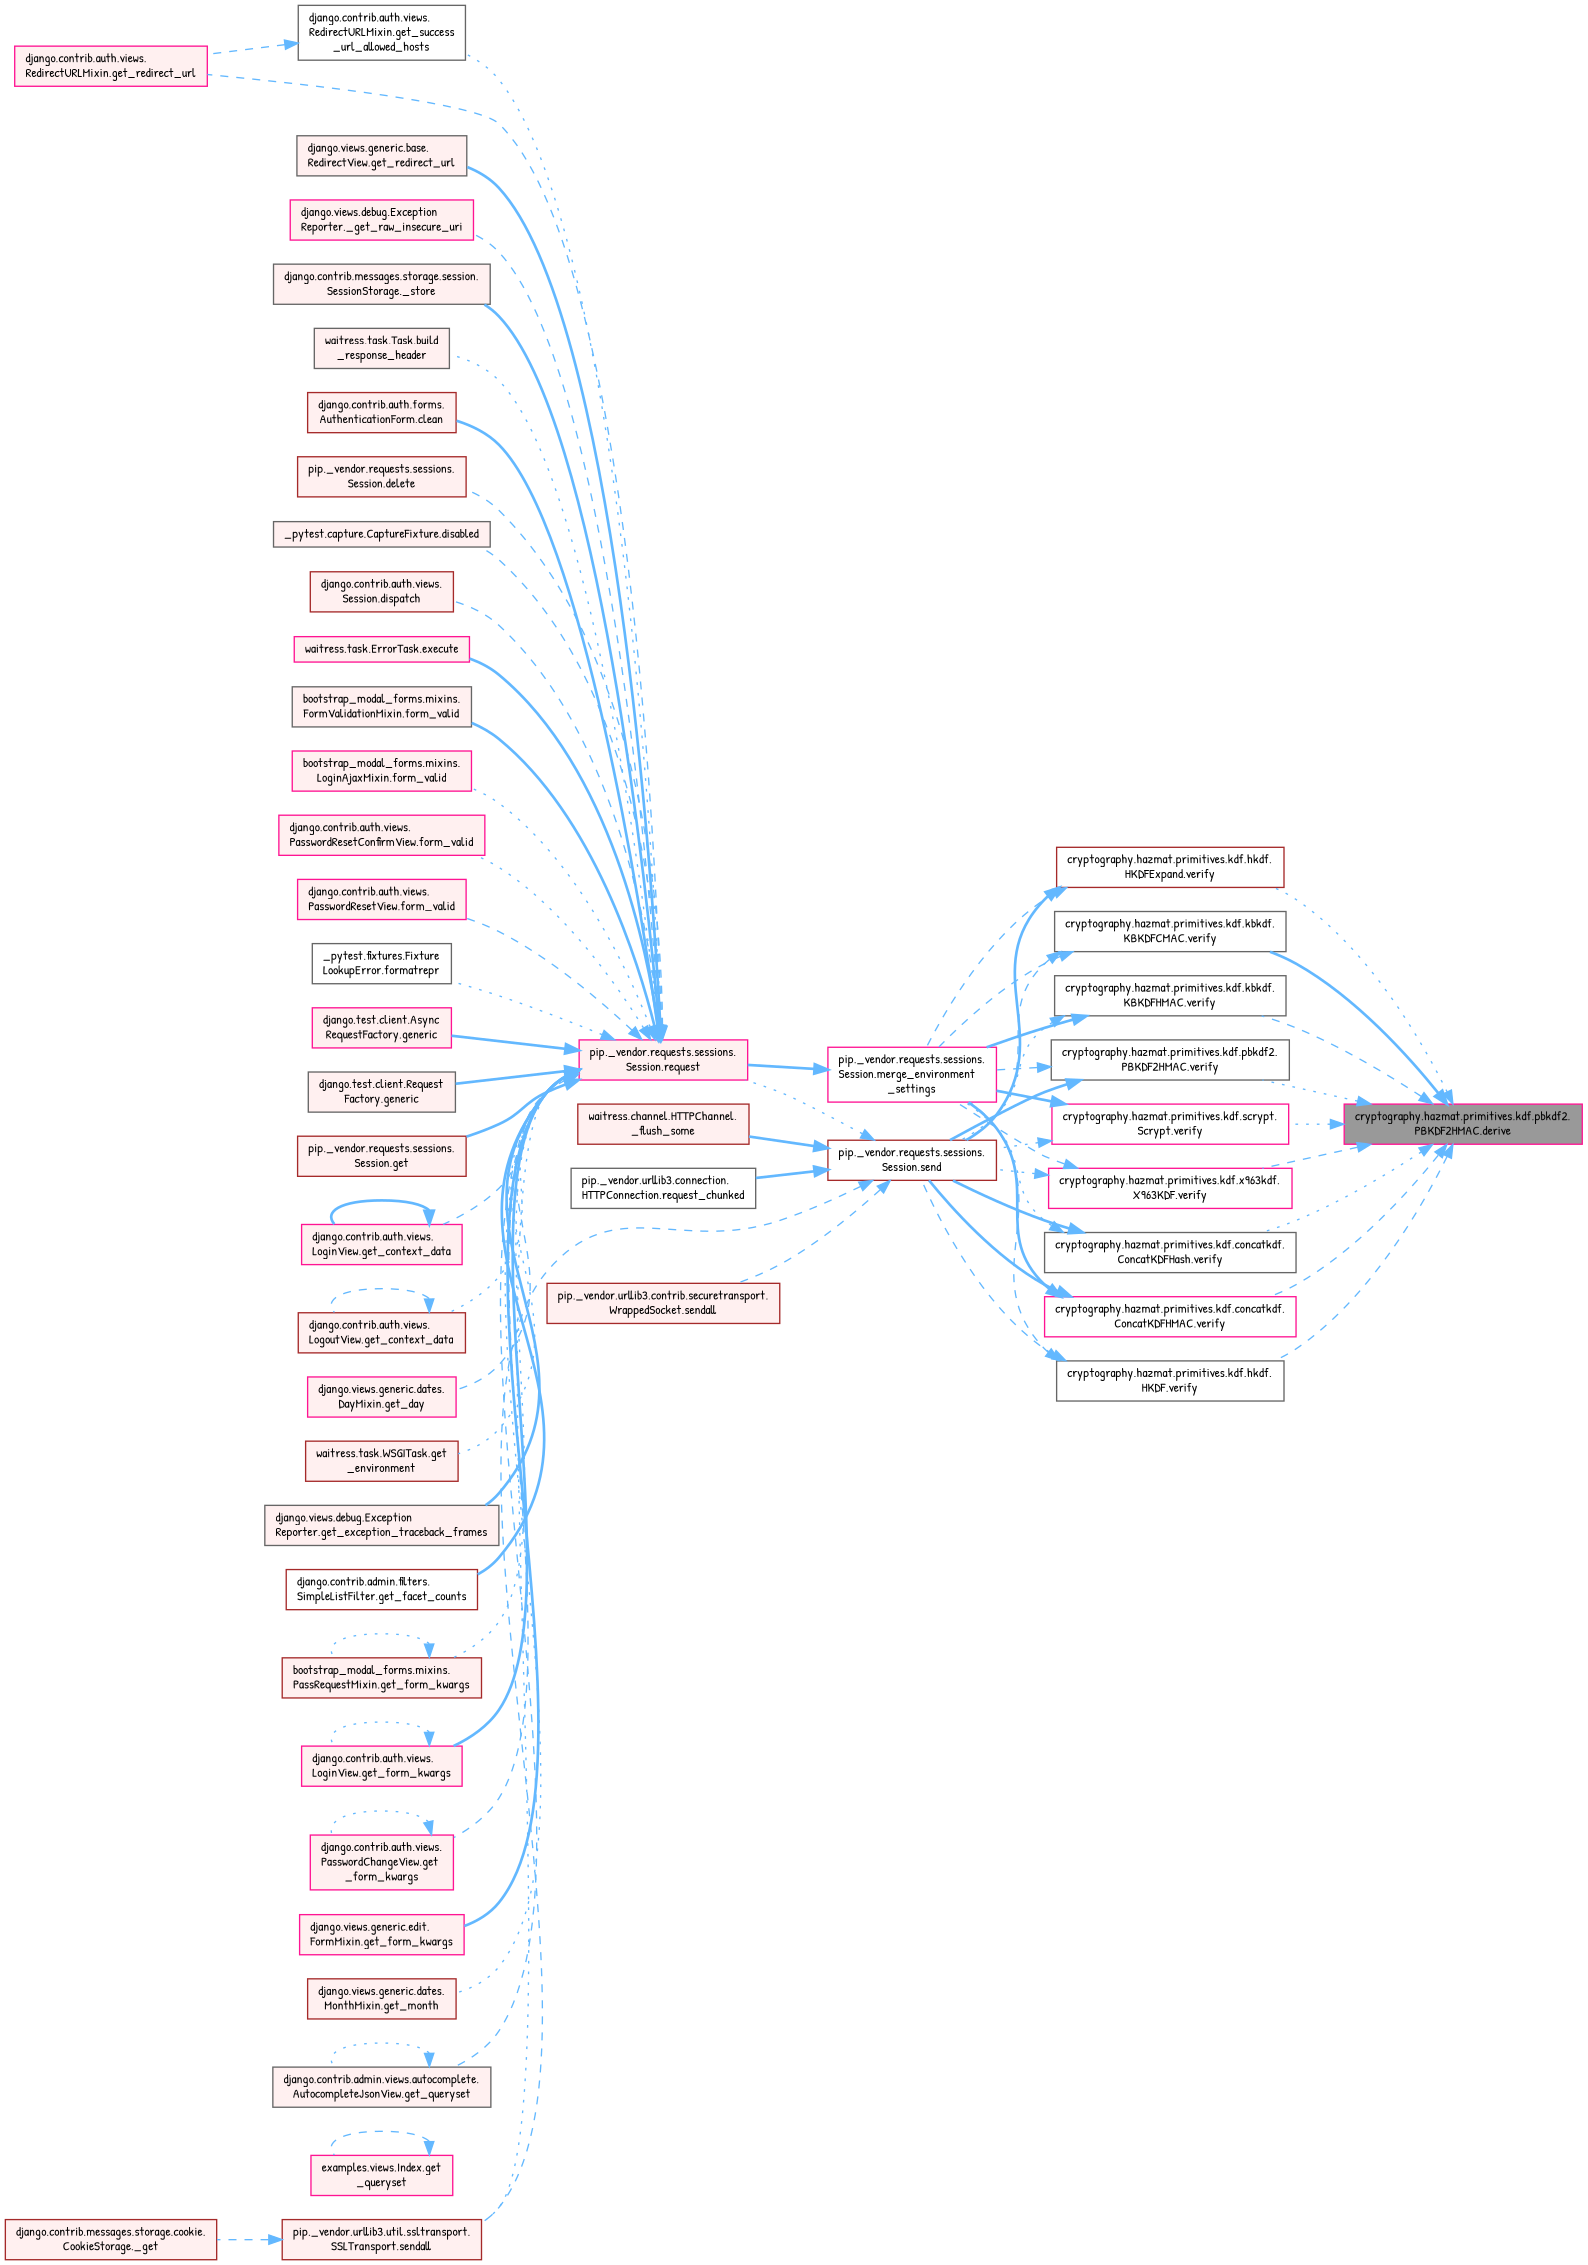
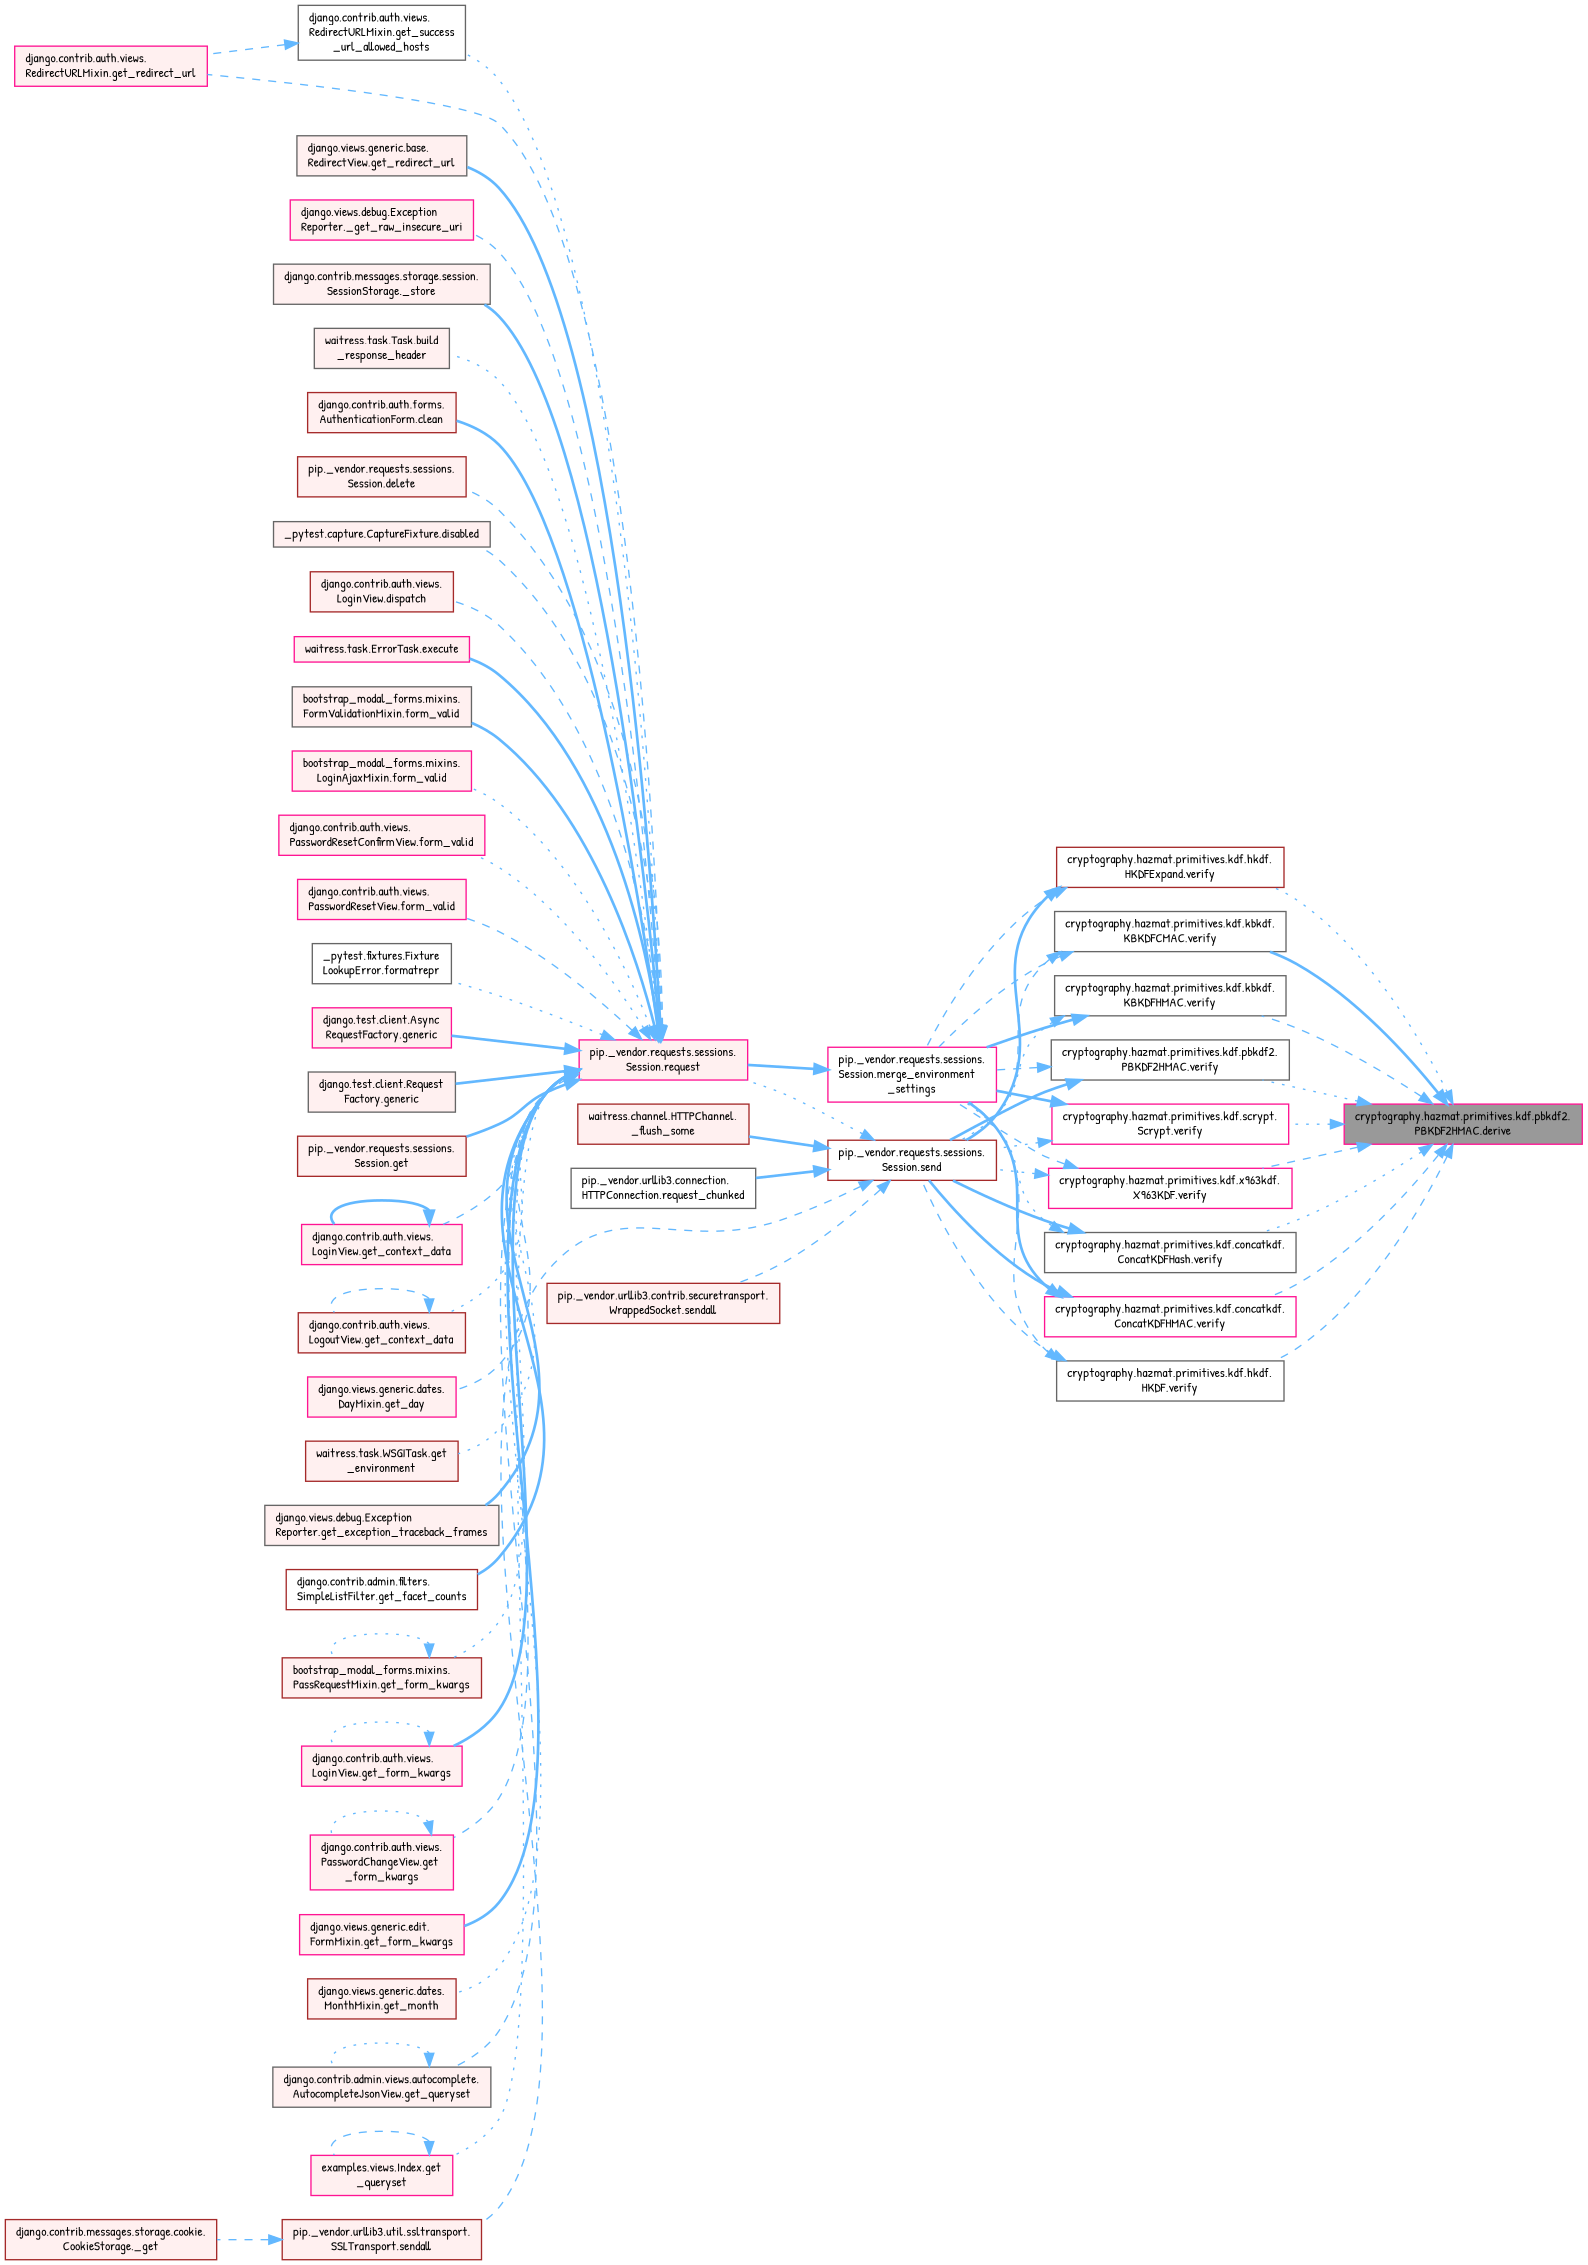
node "django.contrib.auth.views. Session.dispatch": label "django.contrib.auth.views. Session.dispatch" -> "django.contrib.auth.views. LoginView.dispatch"
edge "pip._vendor.urllib3.util.ssltransport. SSLTransport.sendall" -> "pip._vendor.requests.sessions. Session.request": now "examples.views.Index.get _queryset" -> "pip._vendor.requests.sessions. Session.request"
